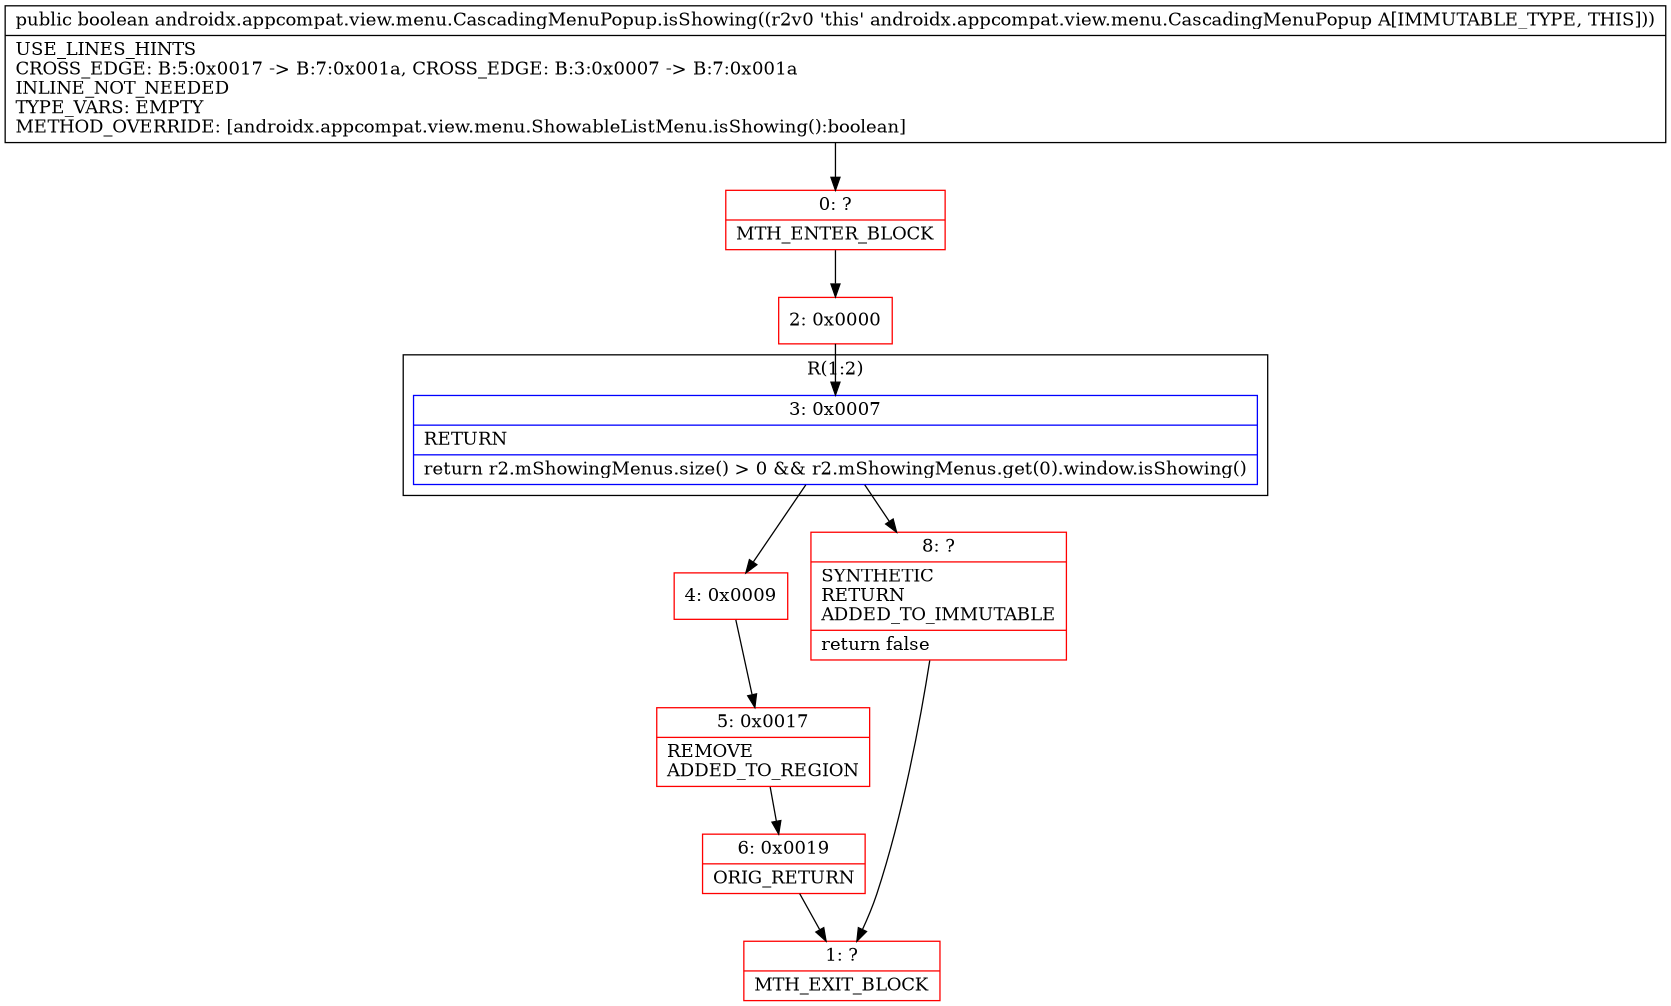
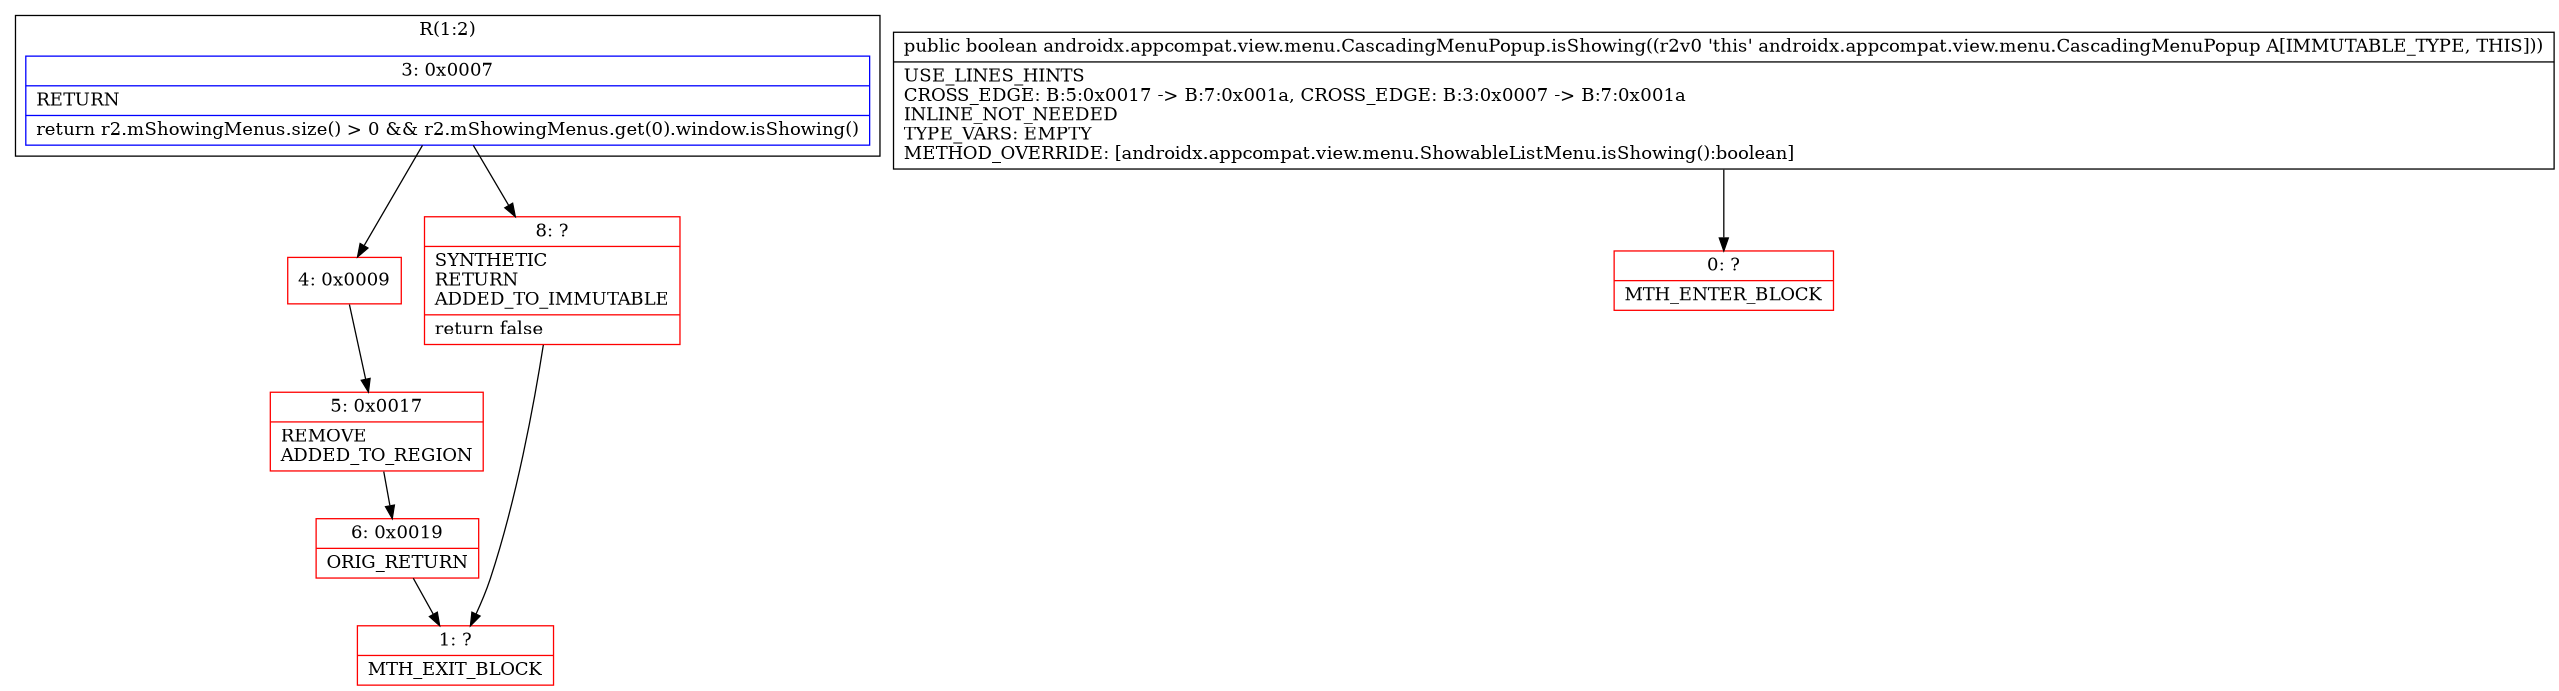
node "2: 0x0000": removed
